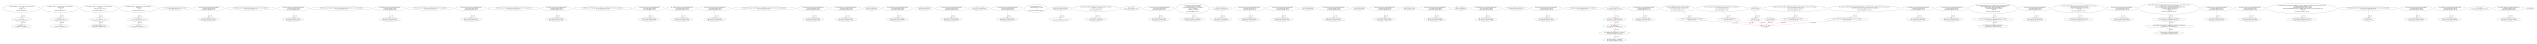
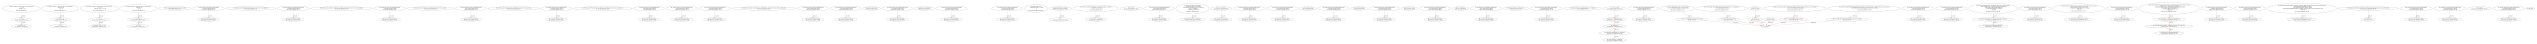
node "61_ owner = msg.sender; 491-expression_statement-62-62": removed
